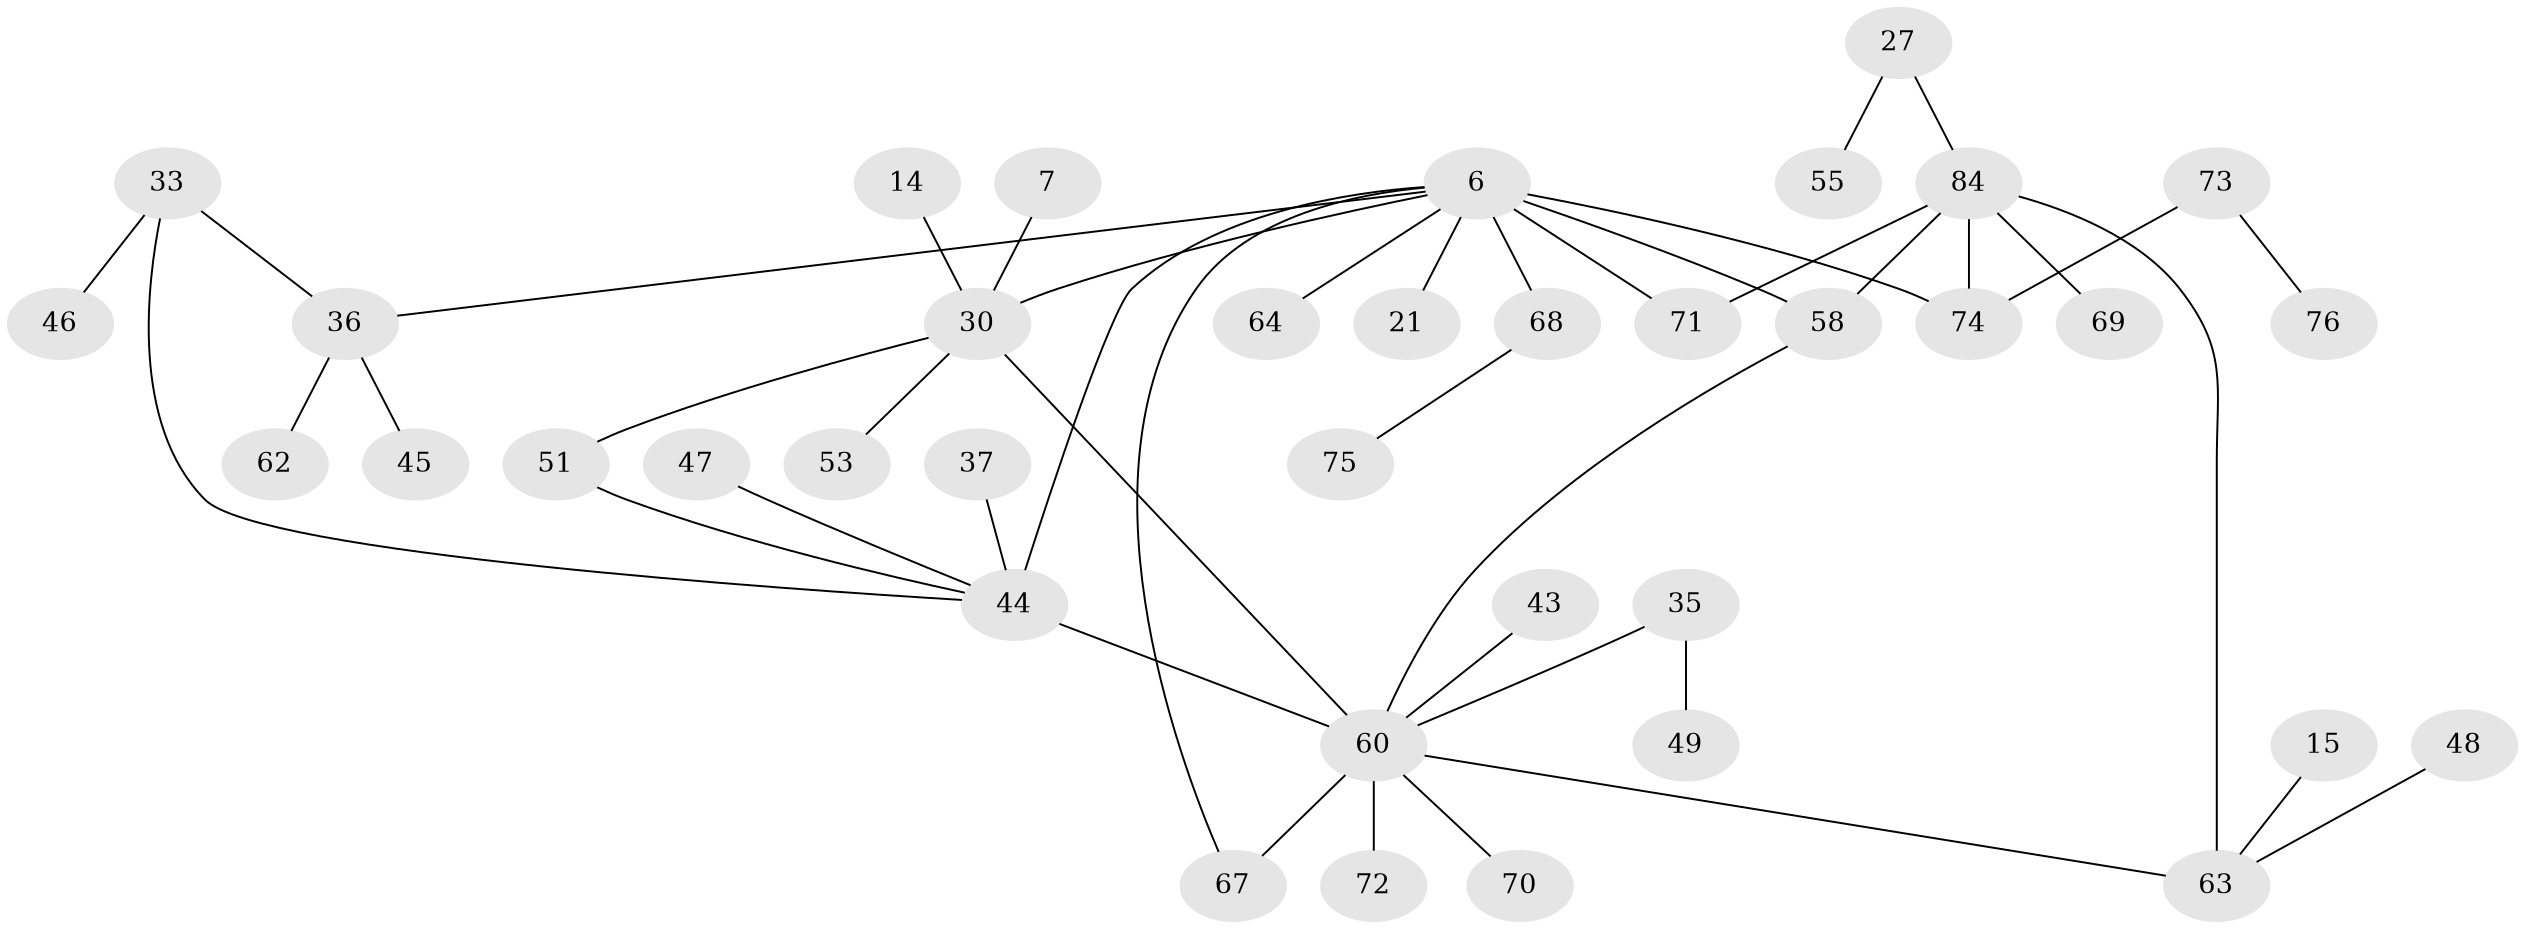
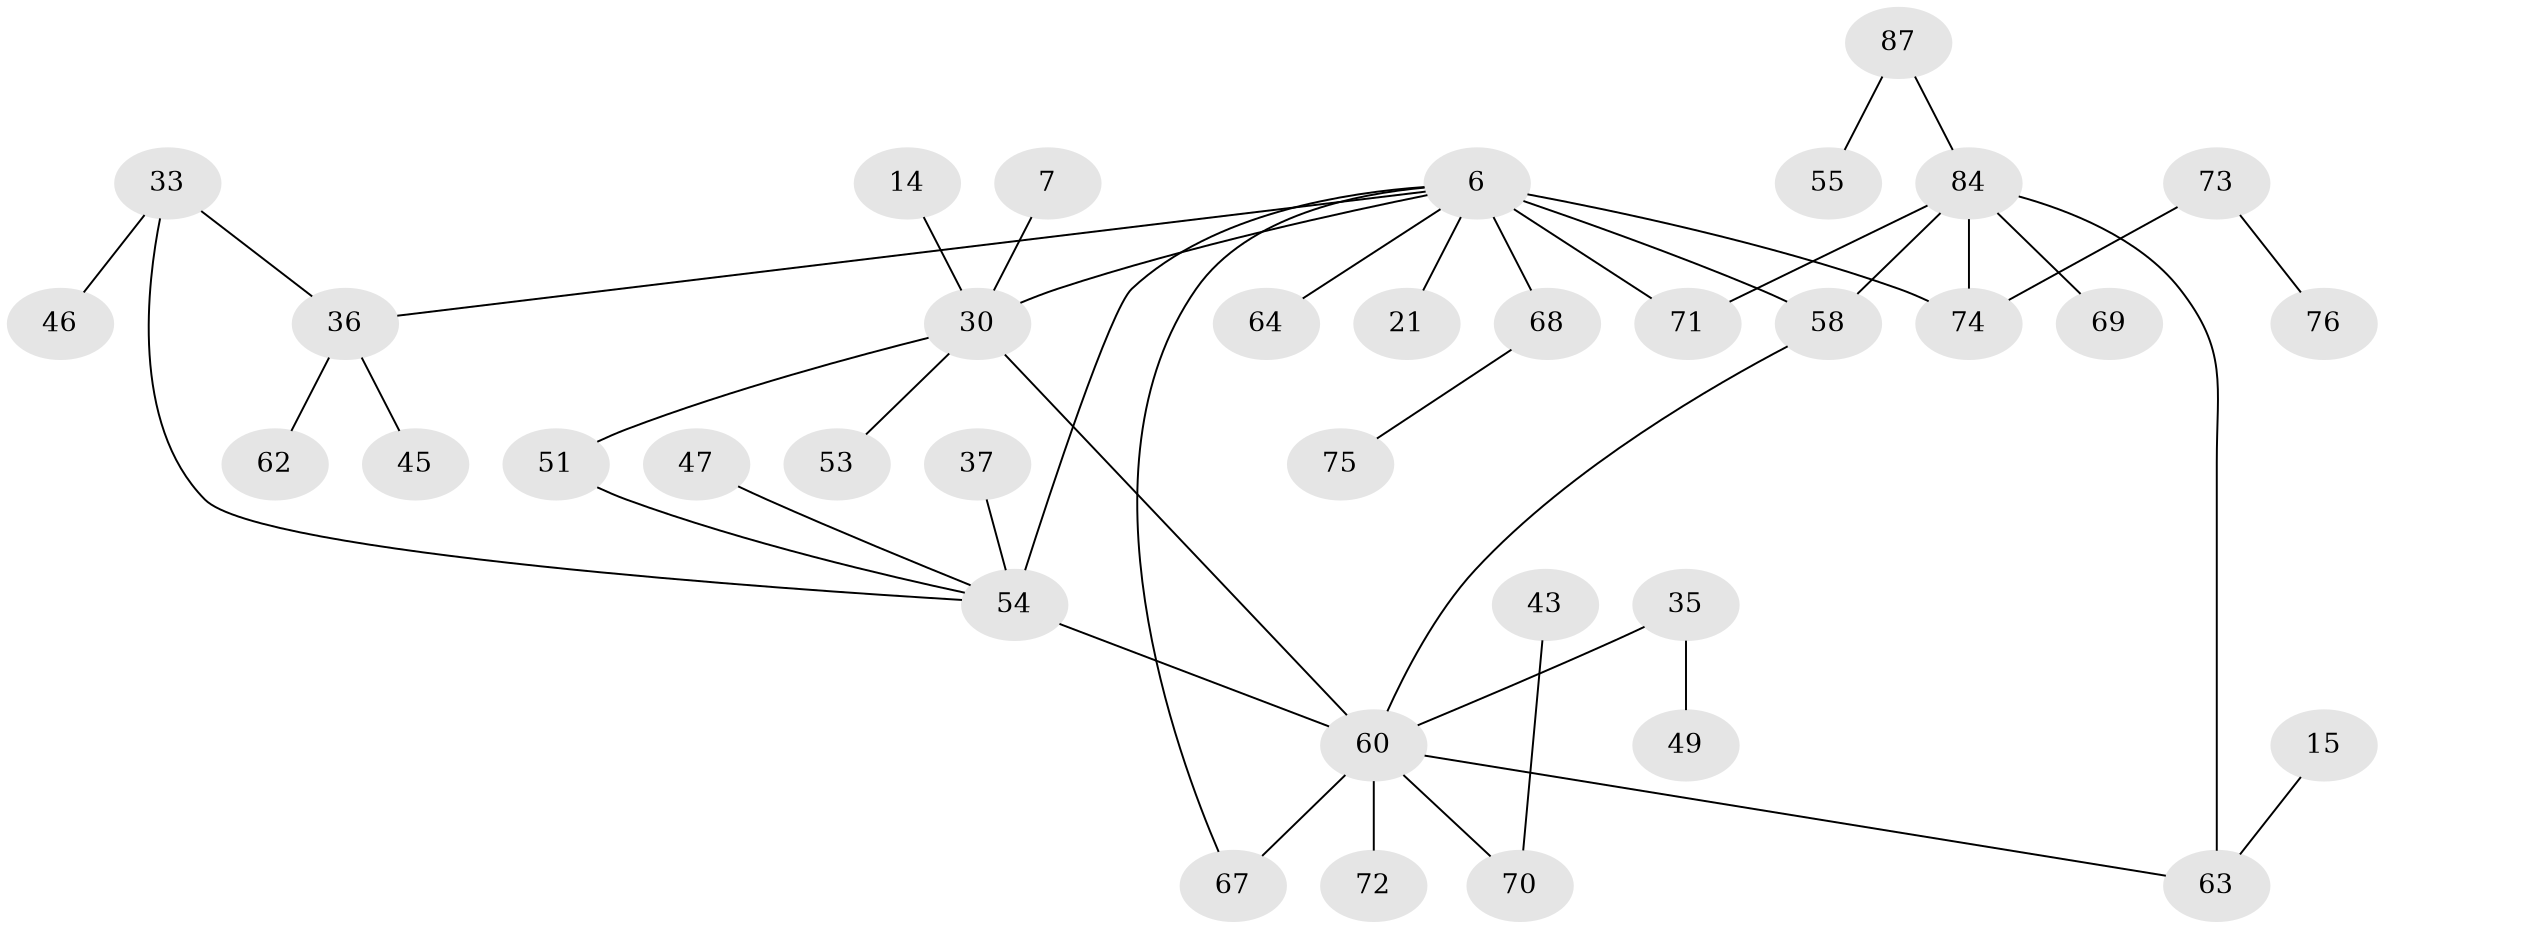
node "27": label "27" -> "87"
node "44": label "44" -> "54"
edge "43" -- "60": now "43" -- "70"
node "48": removed
